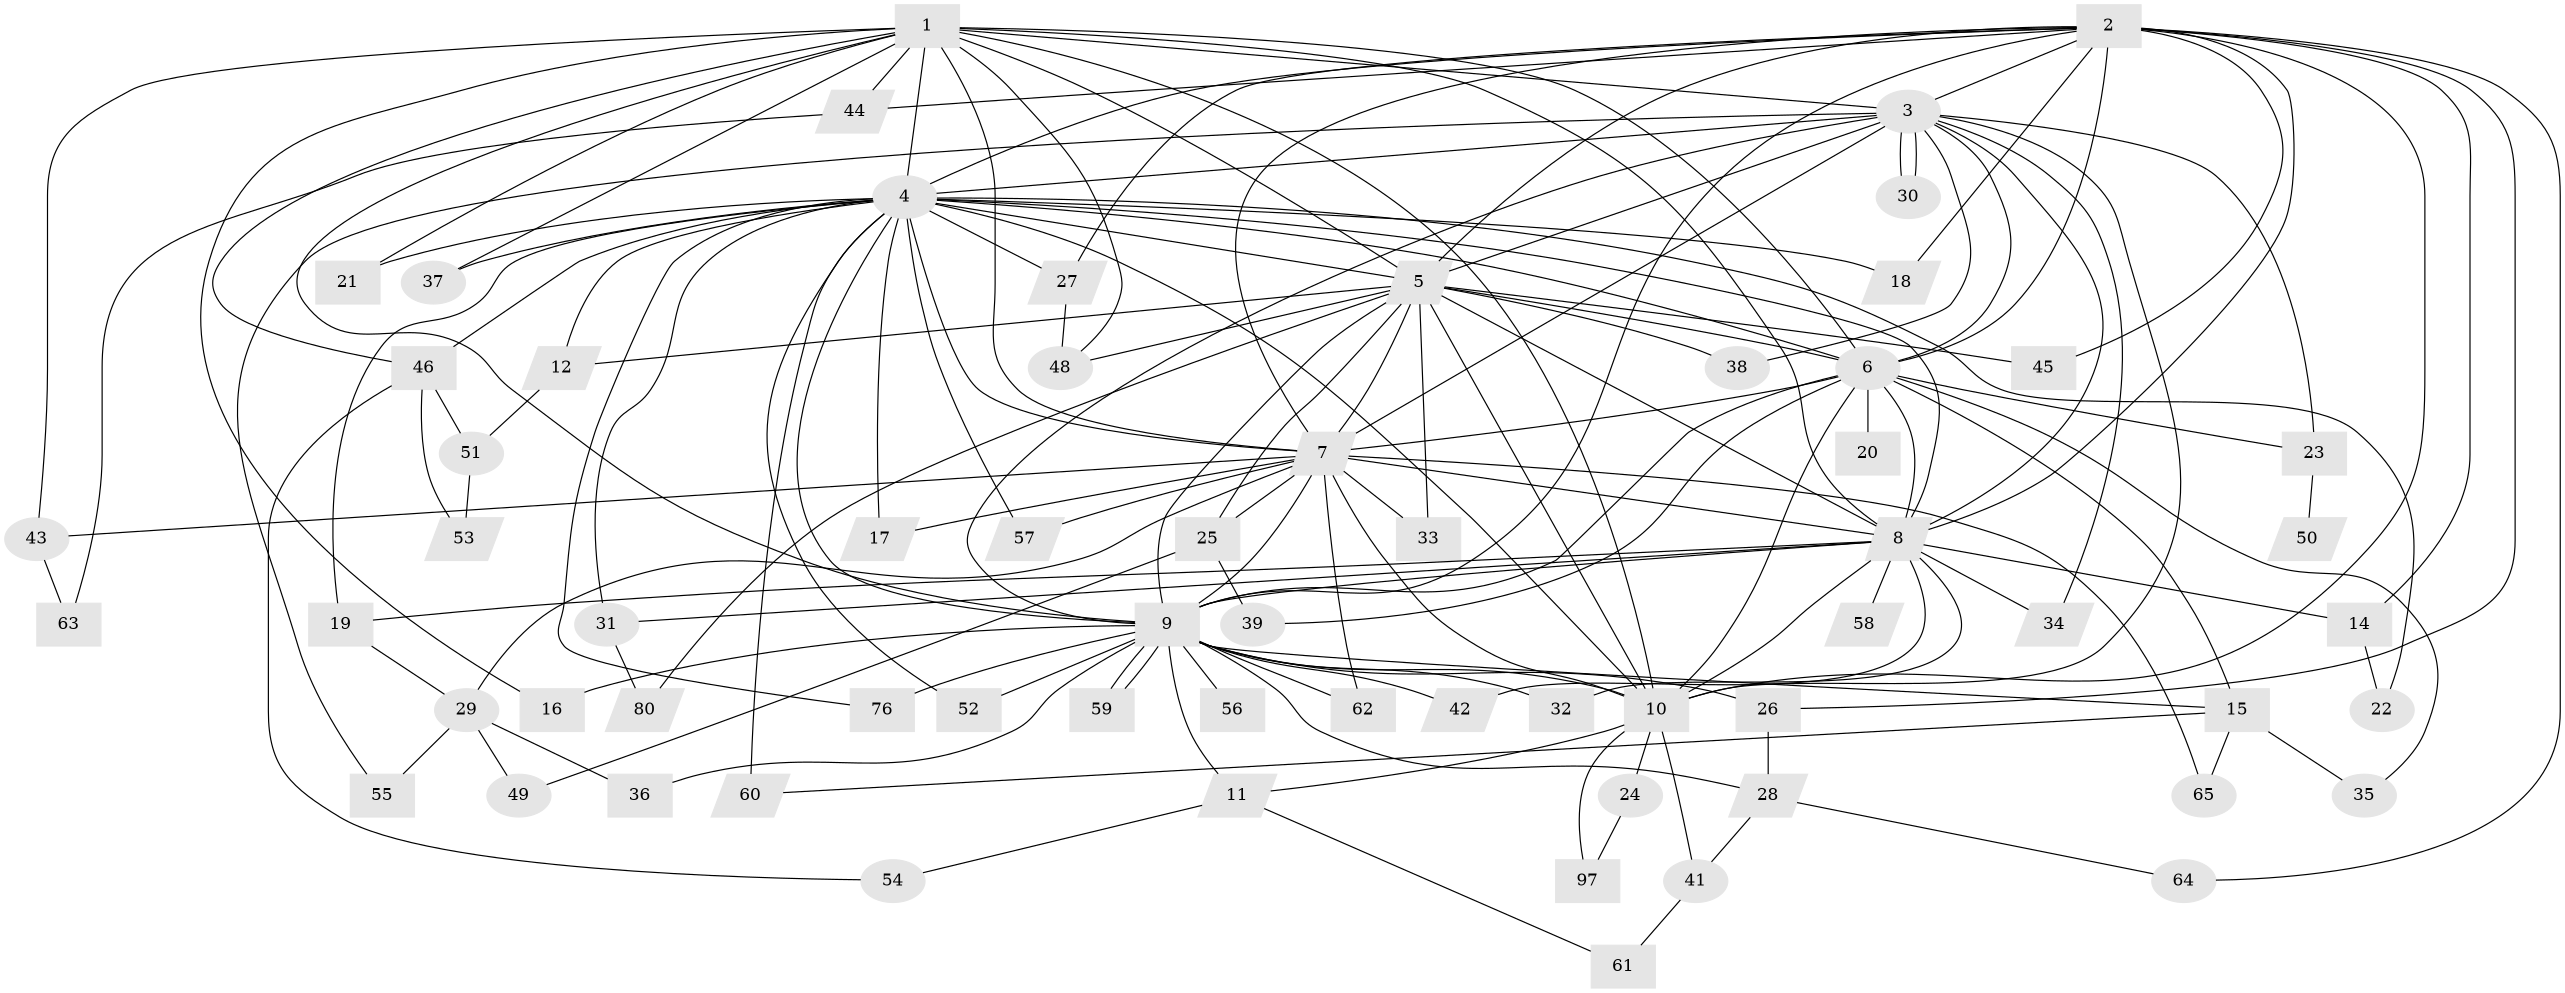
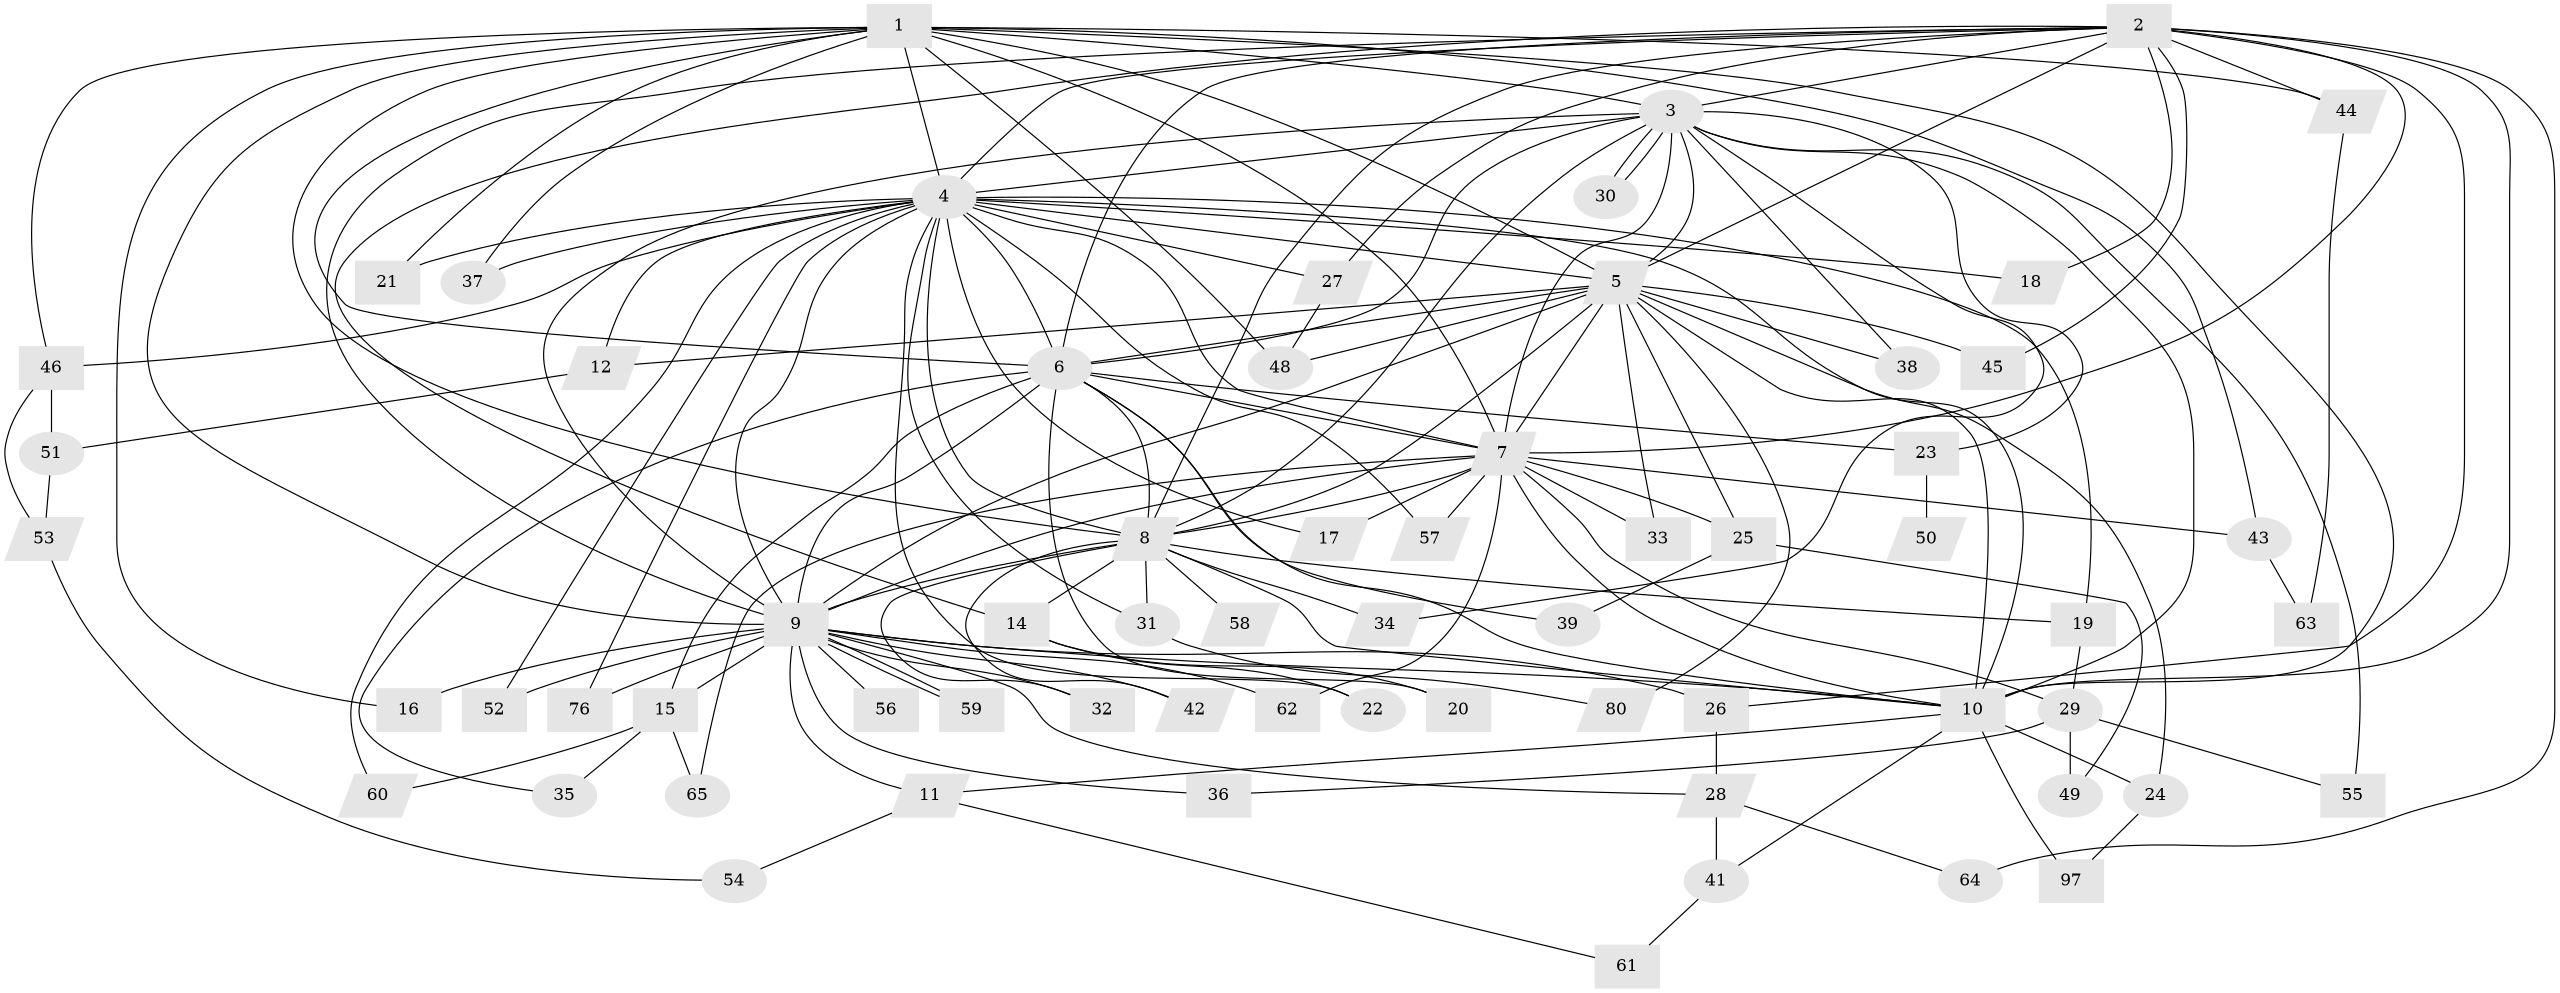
edge "5" -- "24": added
edge "14" -- "20": added
edge "46" -- "54": now "53" -- "54"
